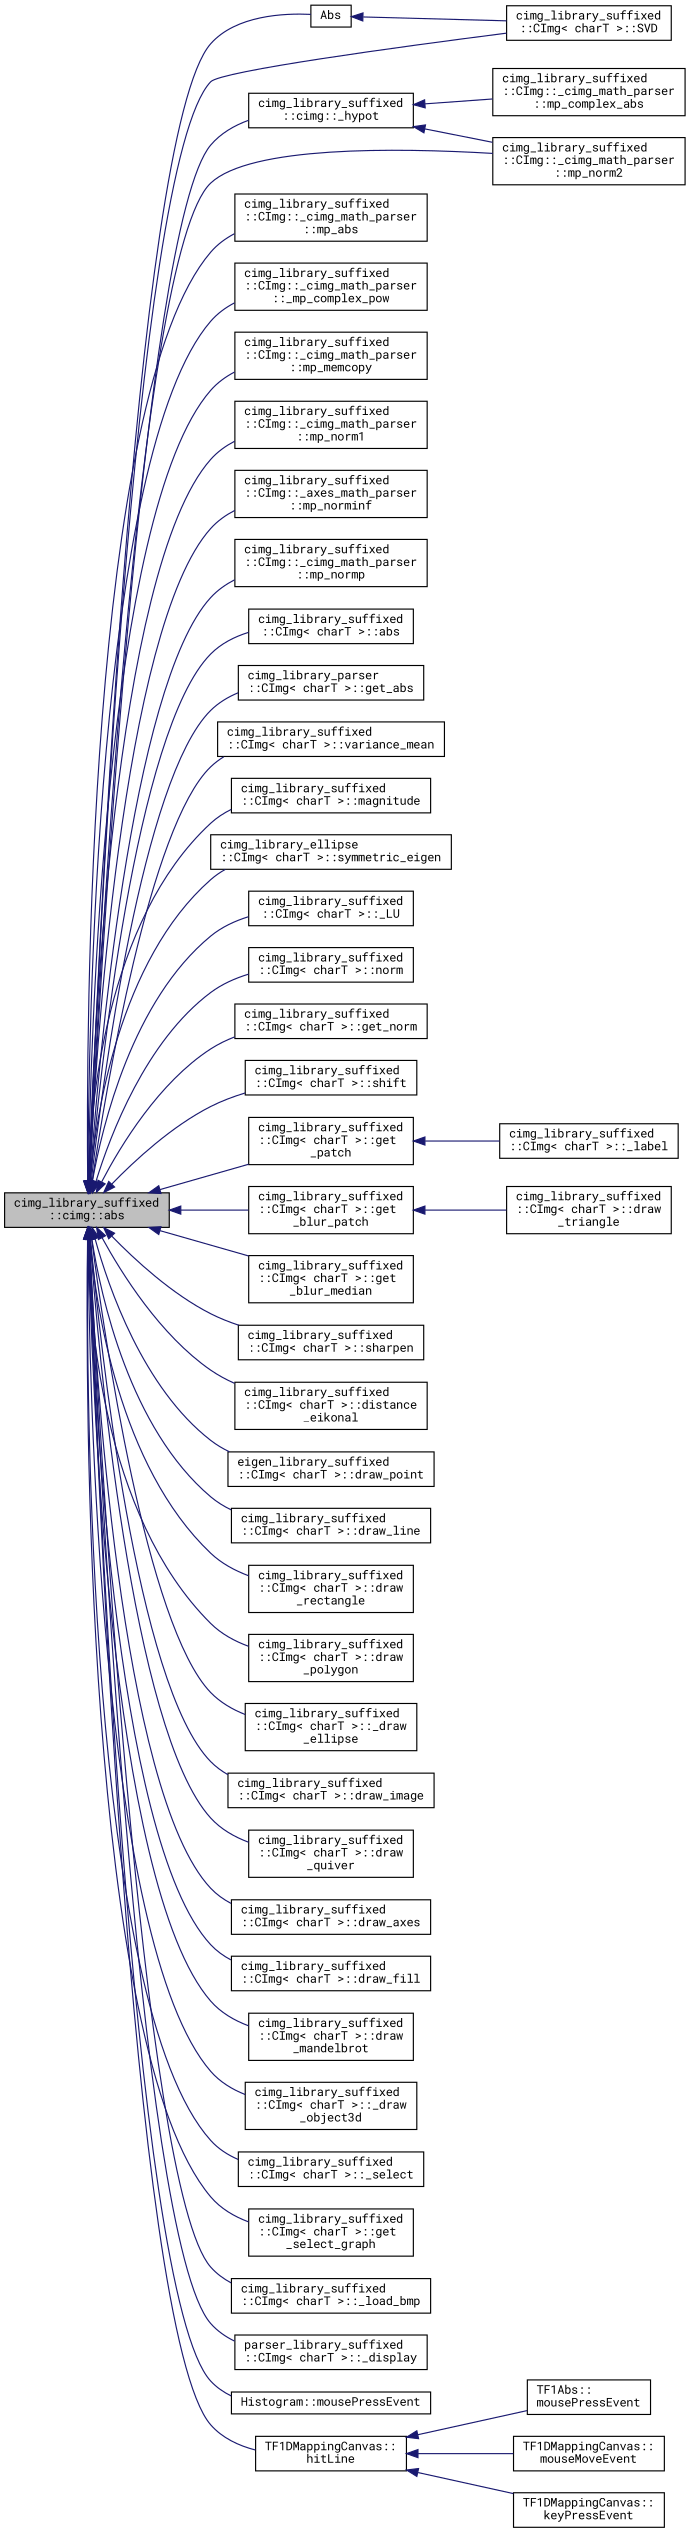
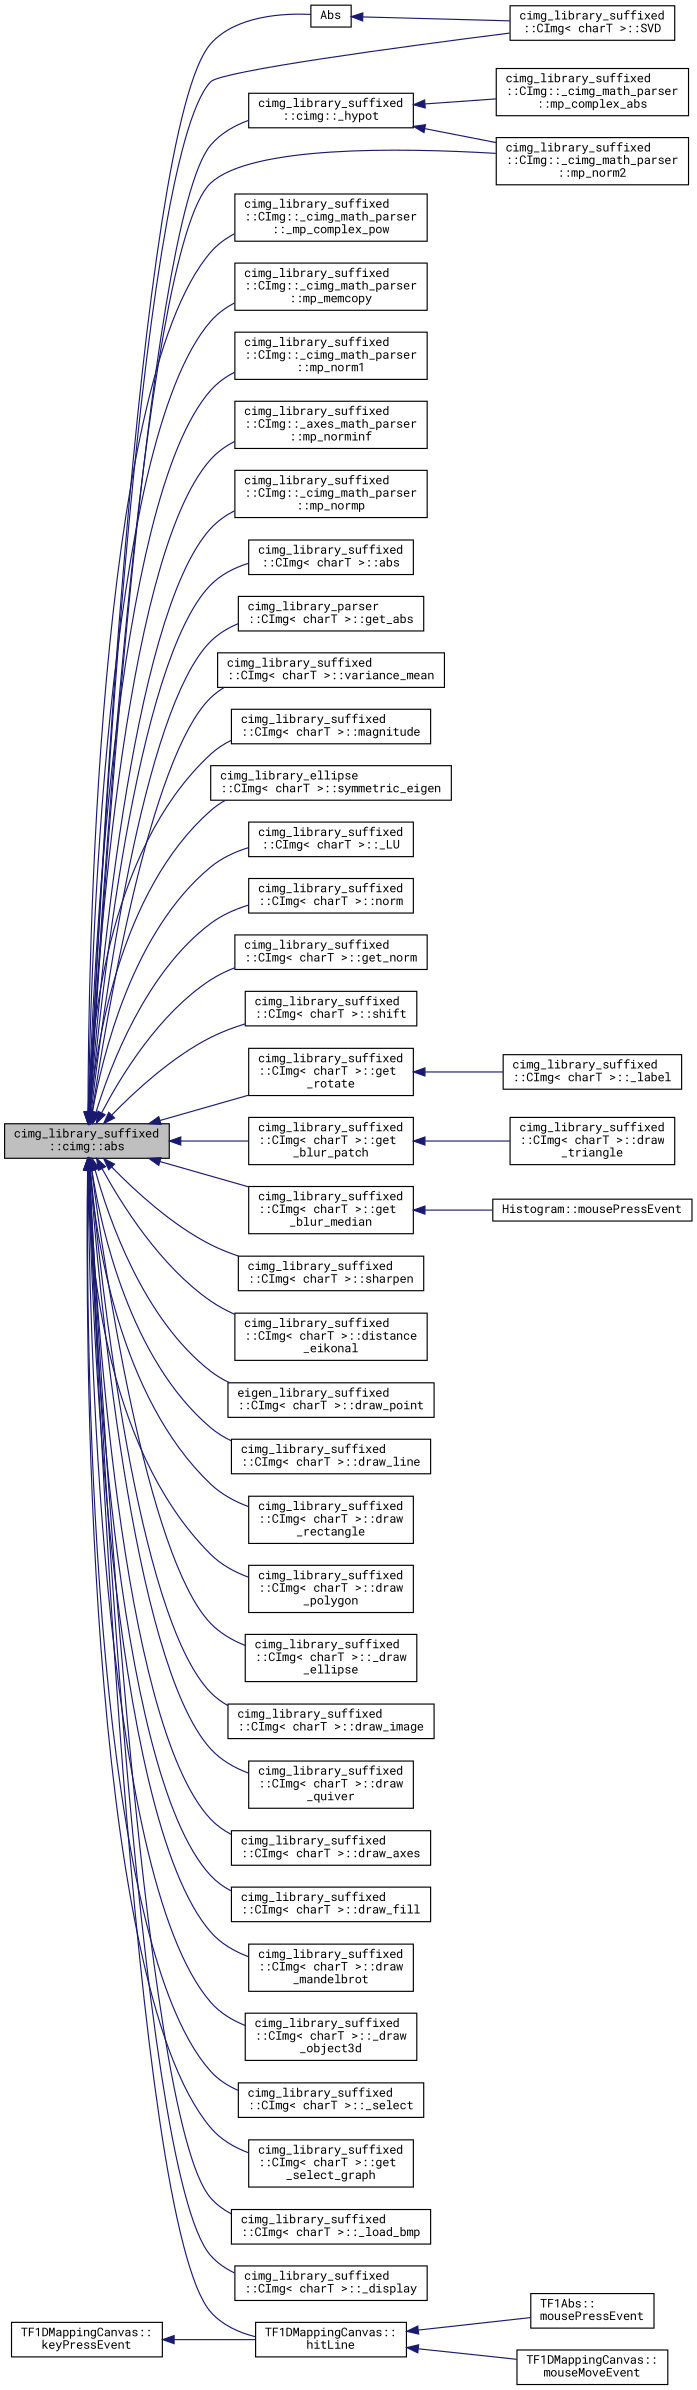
node "cimg_library_suffixed ::CImg::_cimg_math_parser ::mp_abs": removed
node "cimg_library_suffixed ::CImg< charT >::get _patch": label "cimg_library_suffixed ::CImg< charT >::get _patch" -> "cimg_library_suffixed ::CImg< charT >::get _rotate"
edge "Histogram::mousePressEvent" -> "cimg_library_suffixed ::cimg::abs": now "Histogram::mousePressEvent" -> "cimg_library_suffixed ::CImg< charT >::get _blur_median"
node "parser_library_suffixed ::CImg< charT >::_display": label "parser_library_suffixed ::CImg< charT >::_display" -> "cimg_library_suffixed ::CImg< charT >::_display"
edge "TF1DMappingCanvas:: keyPressEvent" -> "TF1DMappingCanvas:: hitLine": reversed
